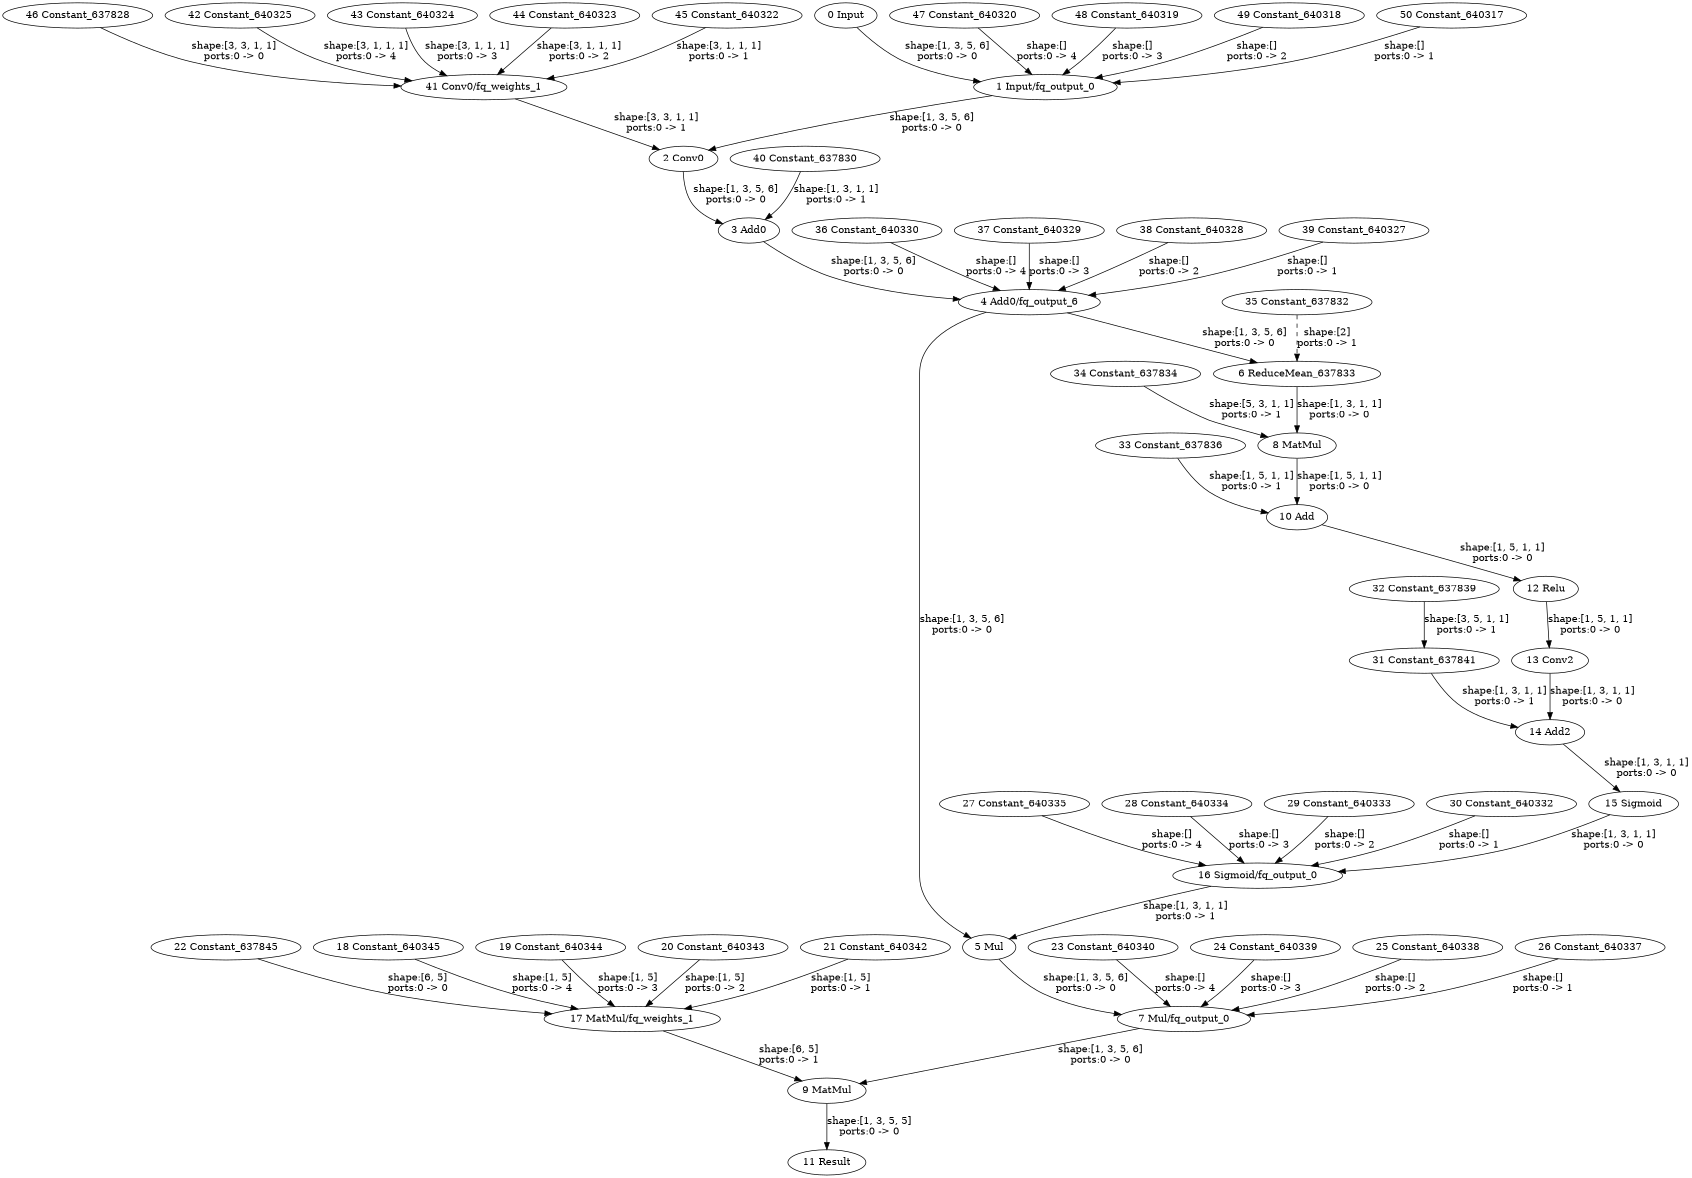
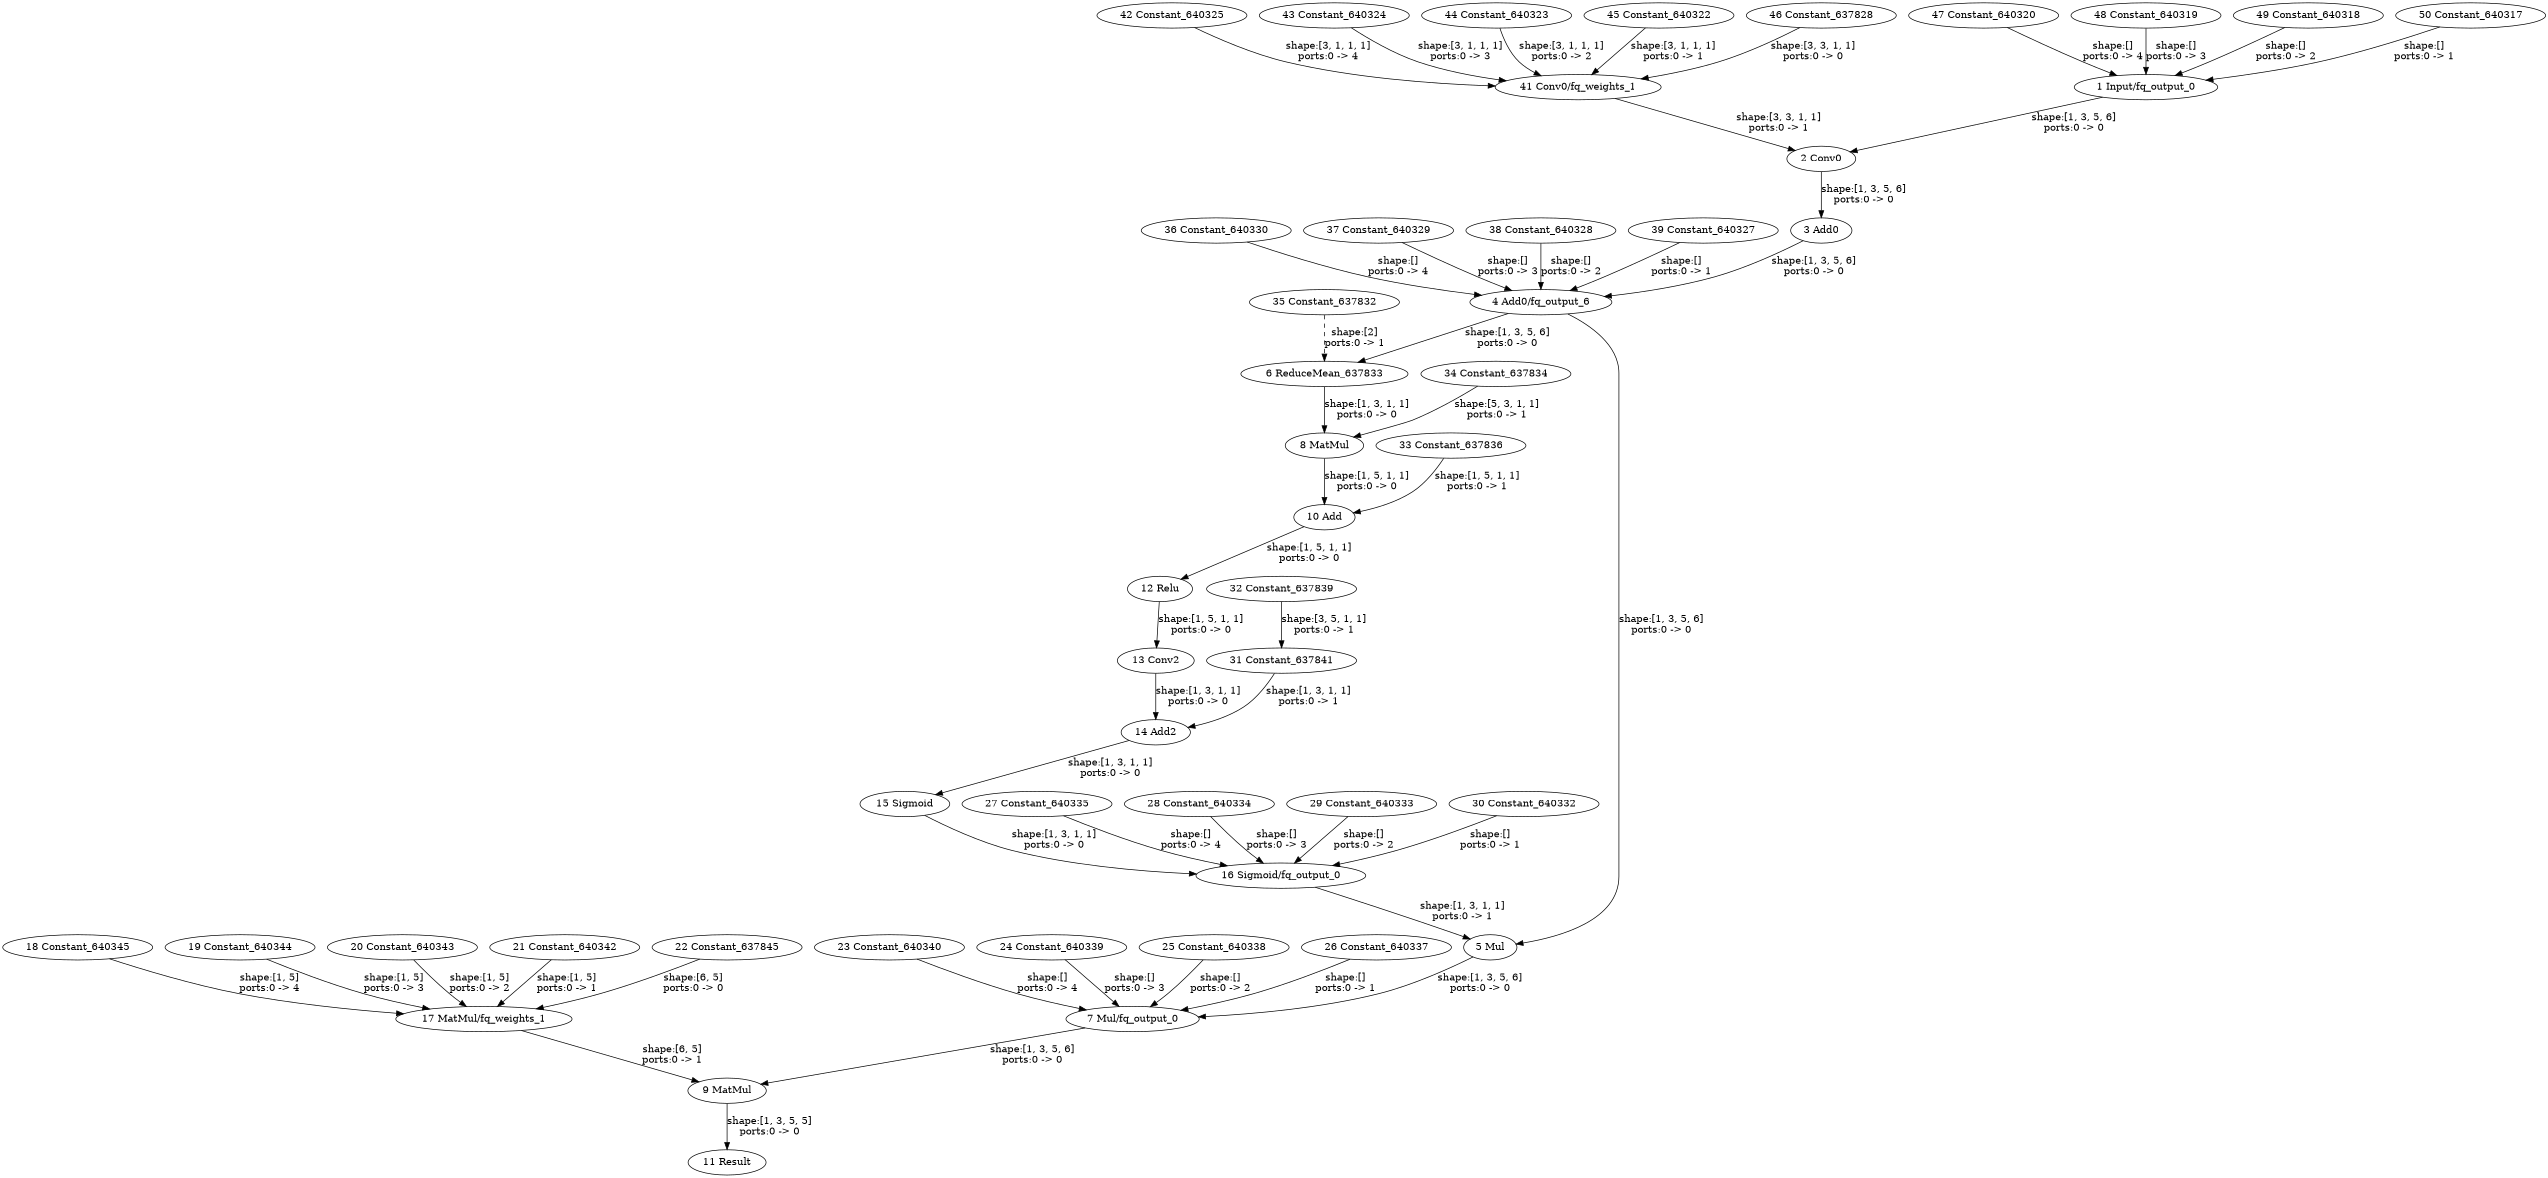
node "0 Input": removed
node "40 Constant_637830": removed
